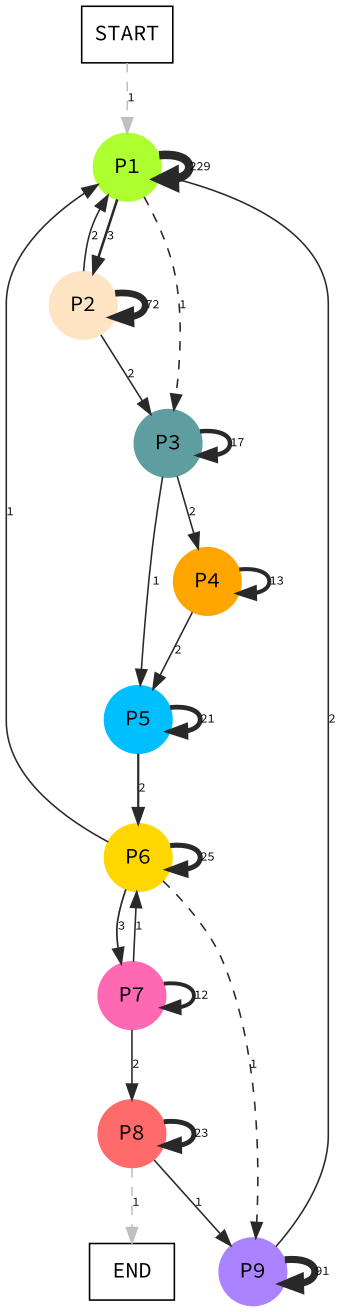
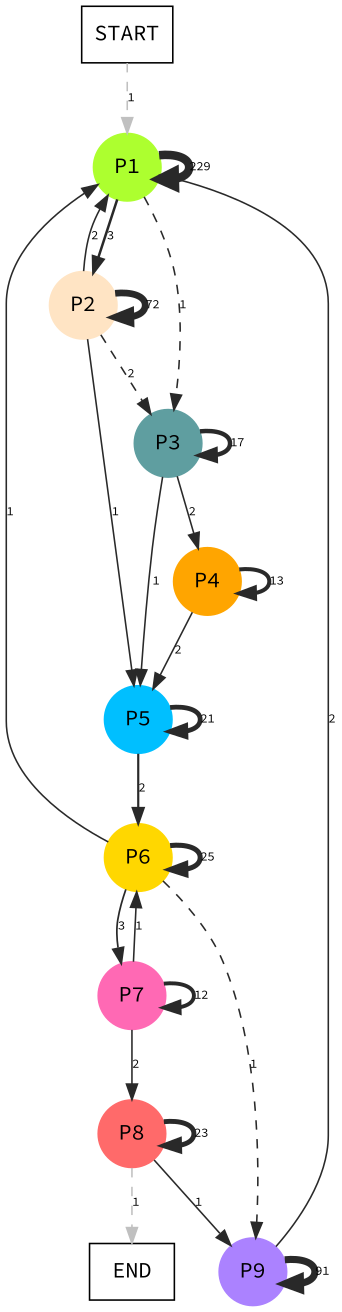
edge "P2" -> "P3": style solid -> dashed
edge "P2" -> "P5": added, label "1"
